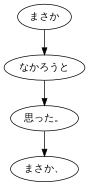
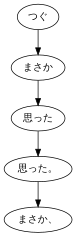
node "つぐ": added
node "なかろうと": label "なかろうと" -> "思った"
